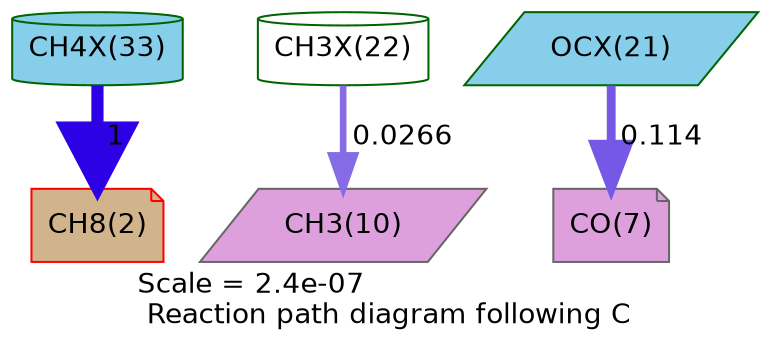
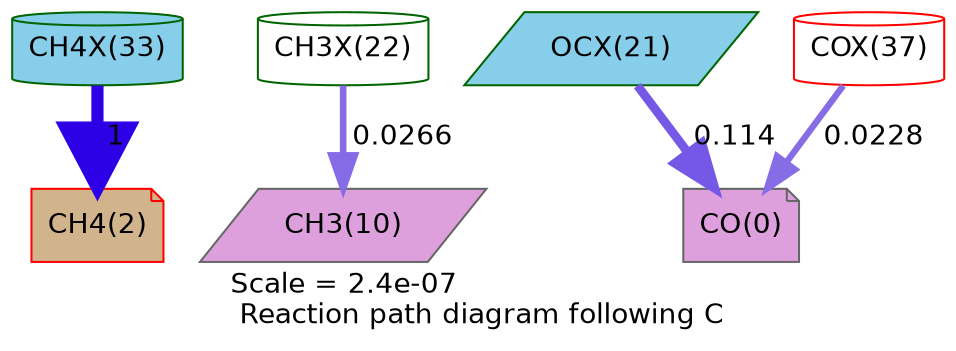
node "COX(37)": added
node "CH8(2)": label "CH8(2)" -> "CH4(2)"
node "CO(7)": label "CO(7)" -> "CO(0)"
